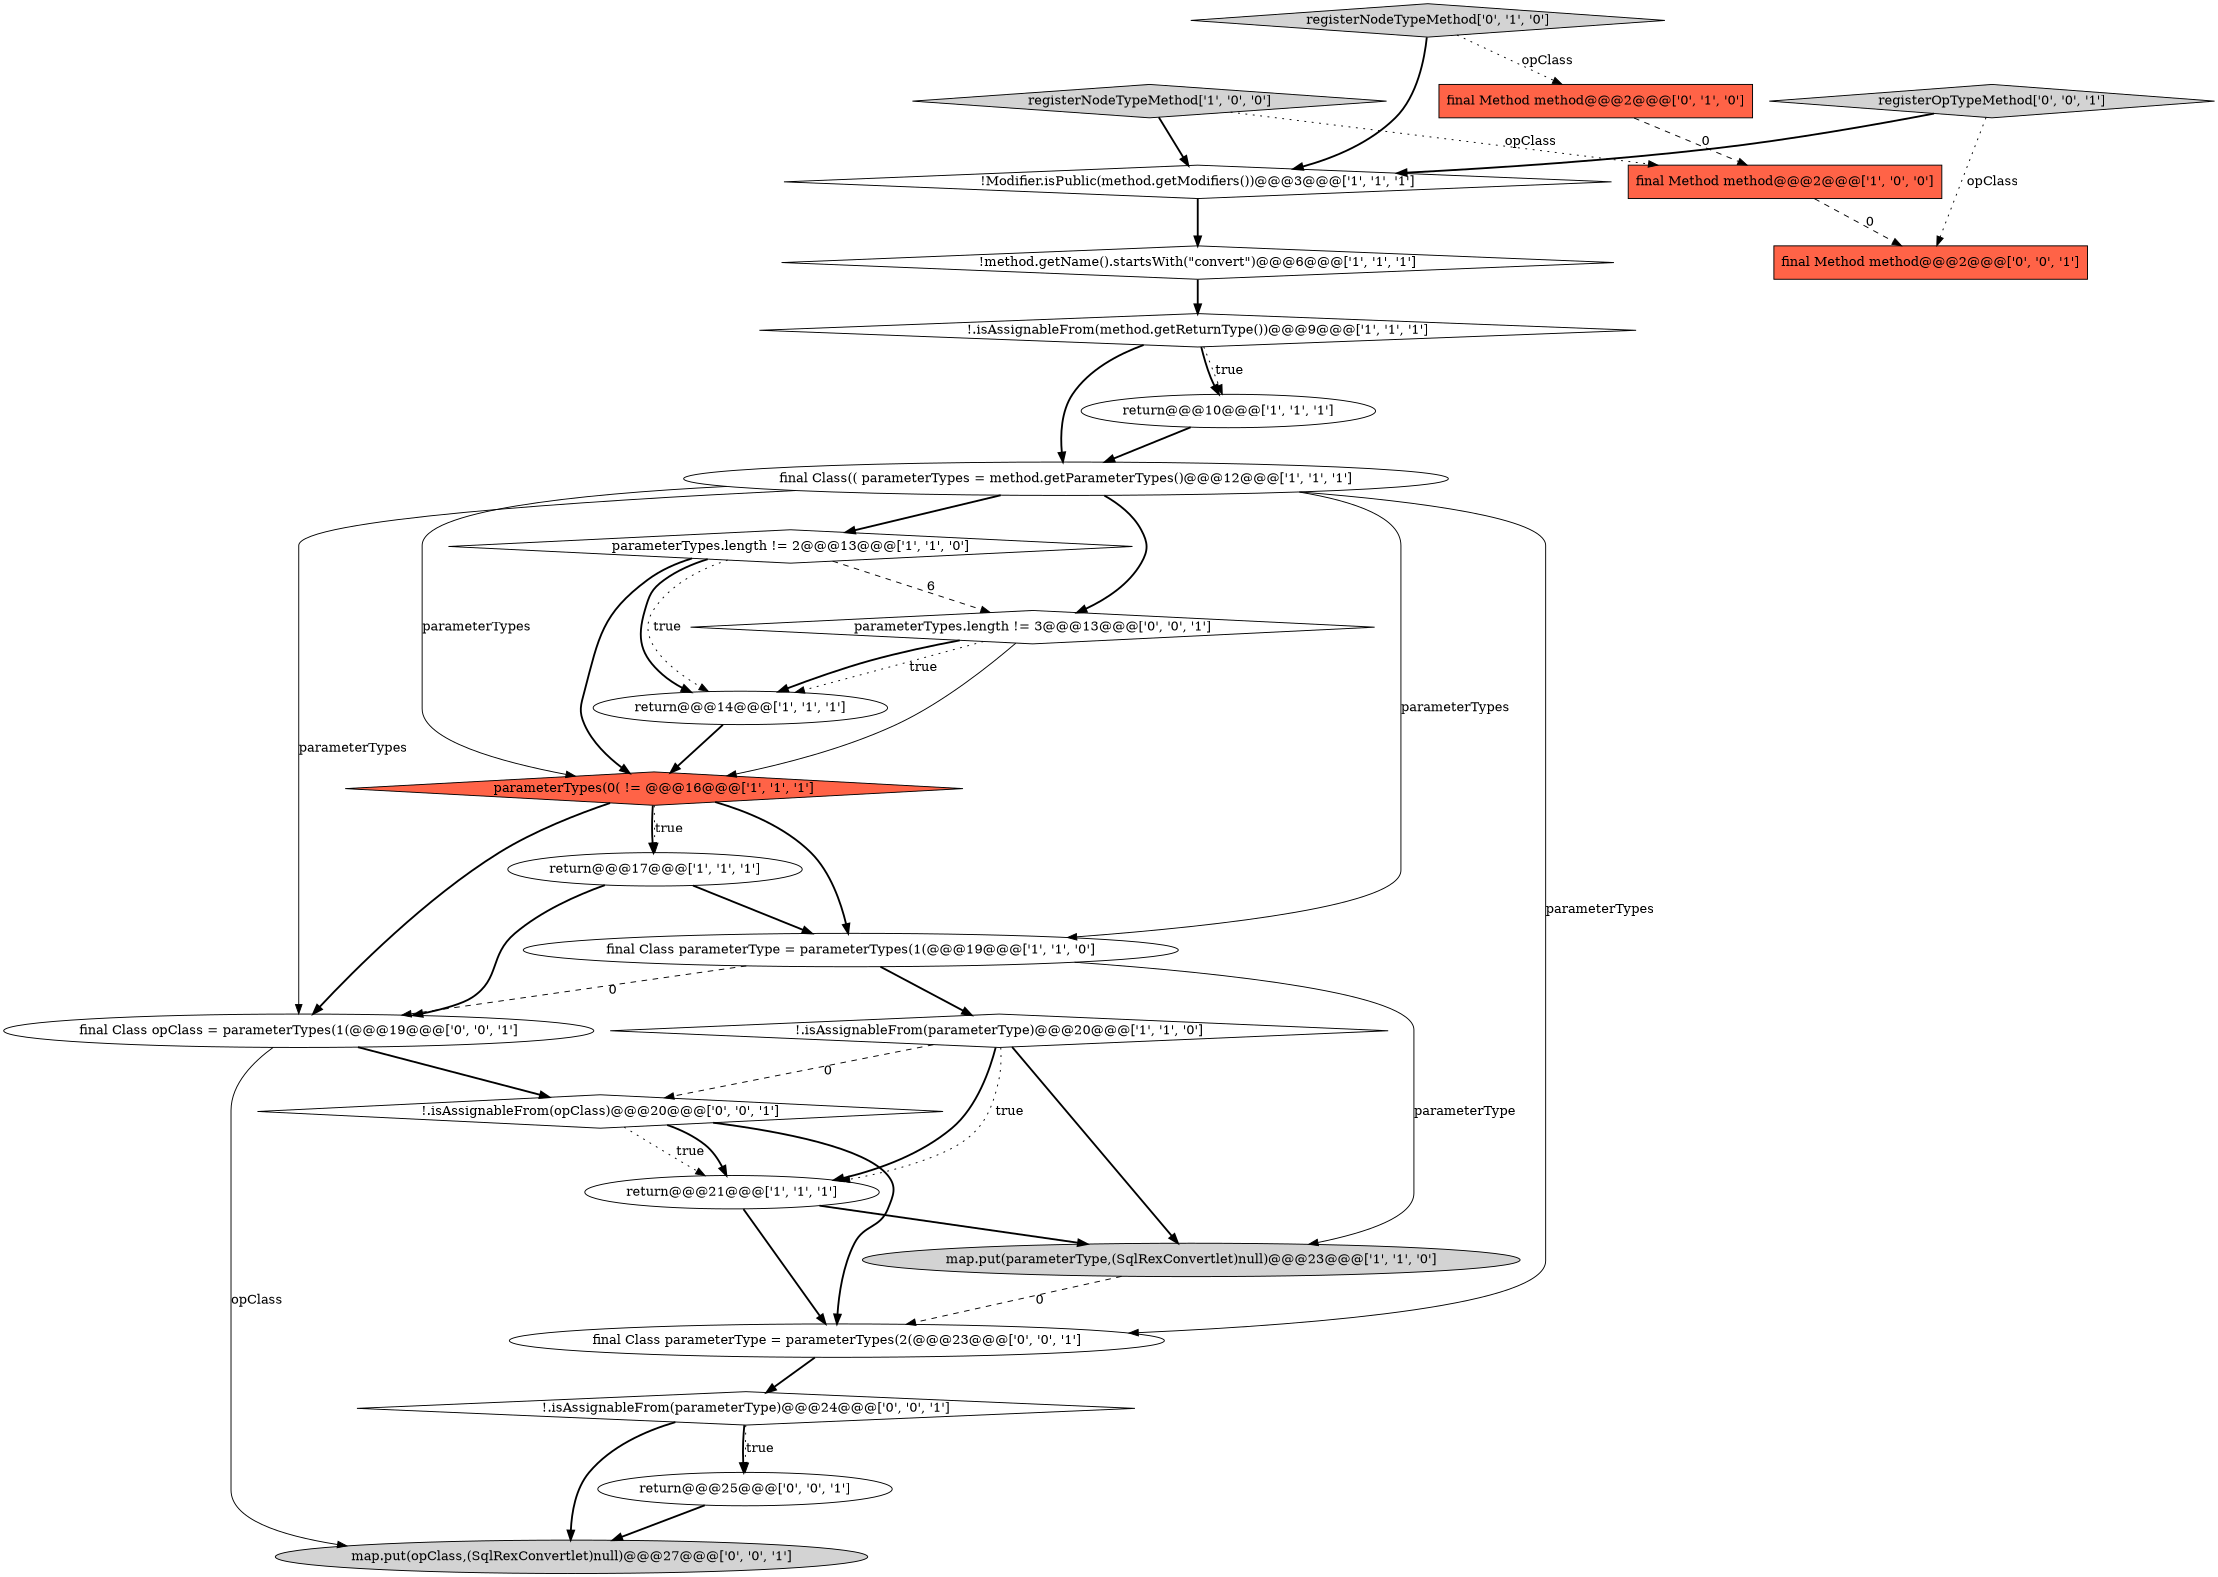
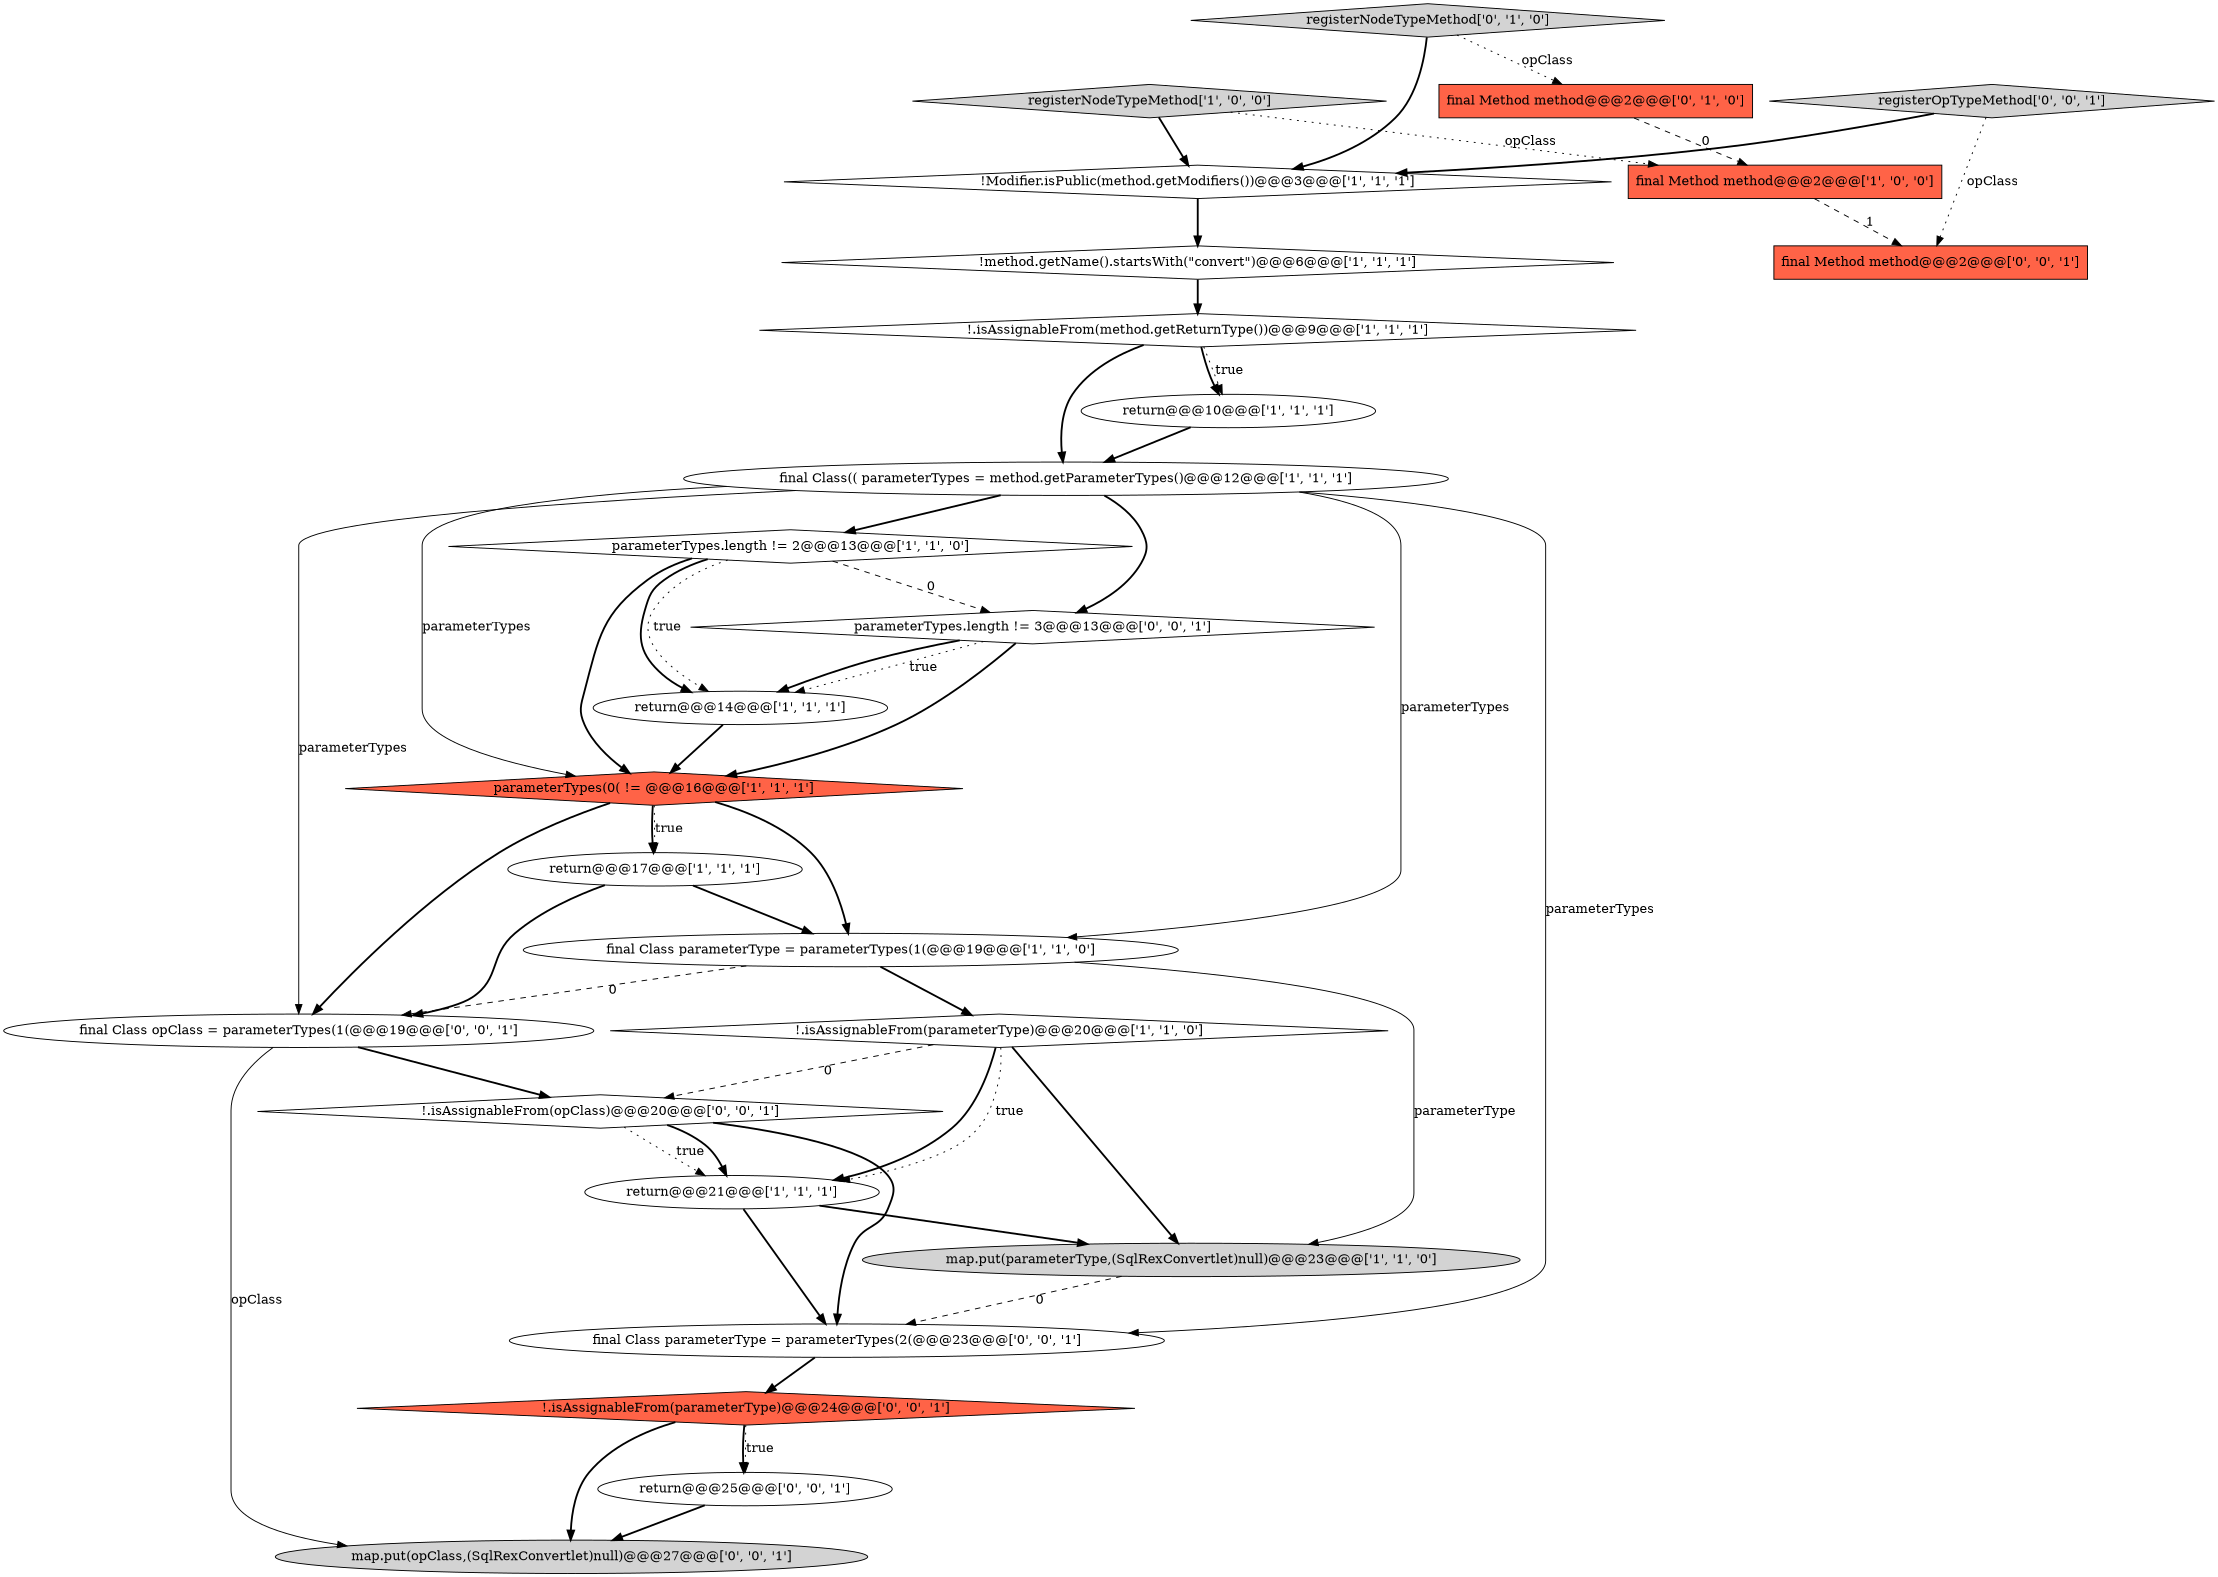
edge "final Method method@@@2@@@['1', '0', '0']" -> "final Method method@@@2@@@['0', '0', '1']": label "0" -> "1"
edge "parameterTypes.length != 2@@@13@@@['1', '1', '0']" -> "parameterTypes.length != 3@@@13@@@['0', '0', '1']": label "6" -> "0"
edge "parameterTypes.length != 3@@@13@@@['0', '0', '1']" -> "parameterTypes(0( != @@@16@@@['1', '1', '1']": style solid -> bold
node "!.isAssignableFrom(parameterType)@@@24@@@['0', '0', '1']": fillcolor white -> tomato
